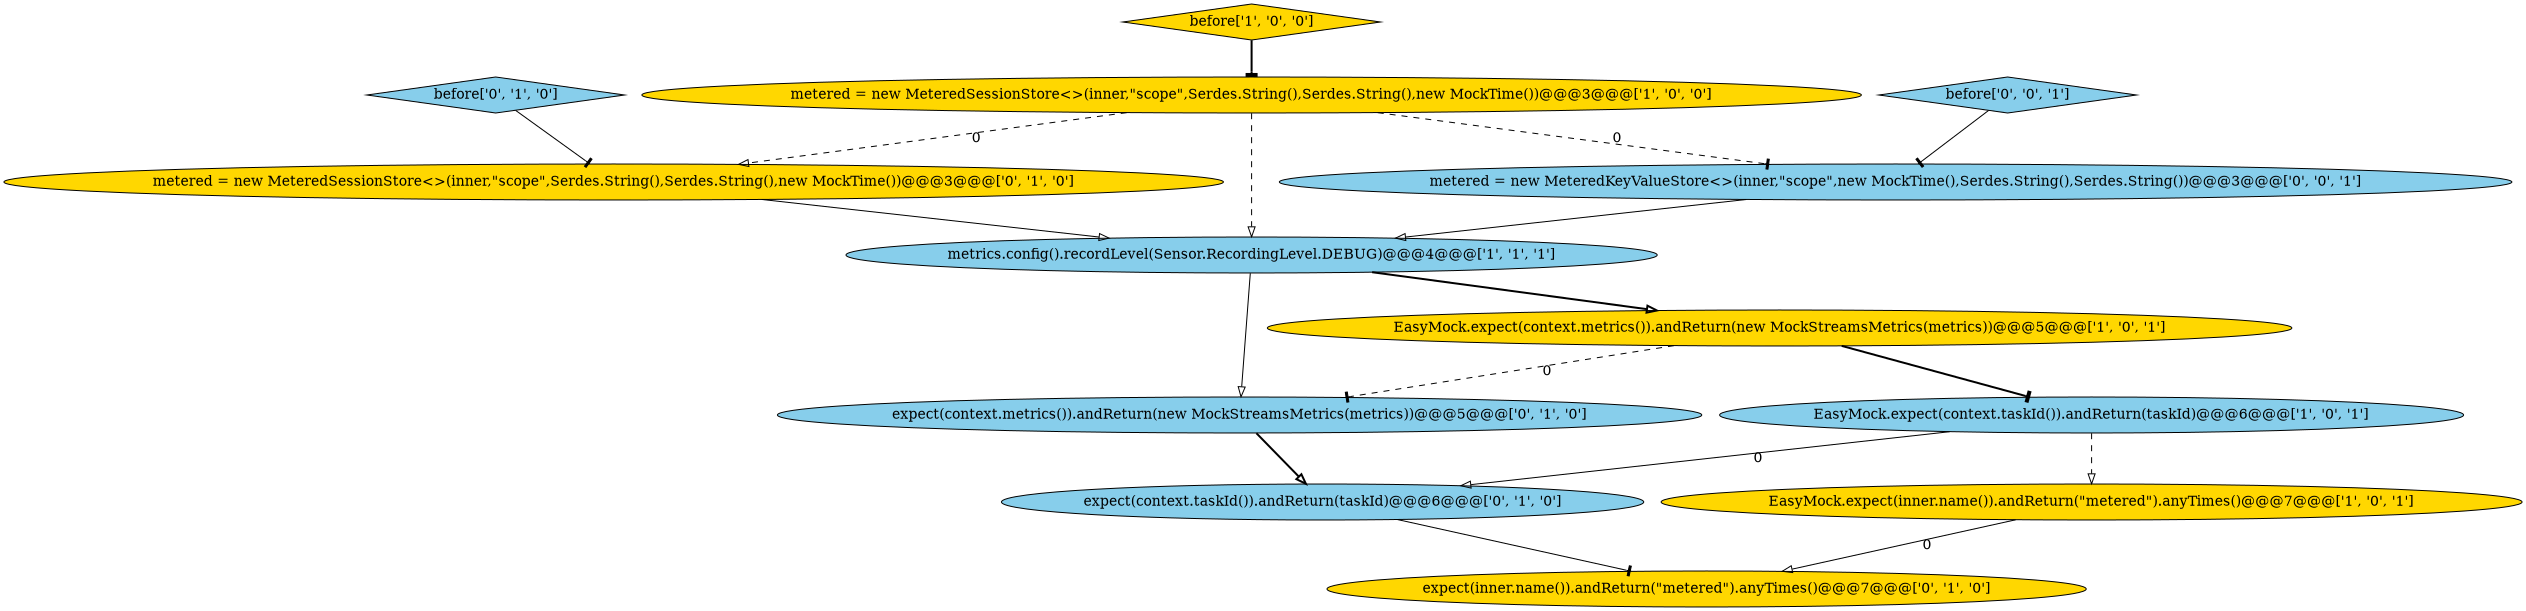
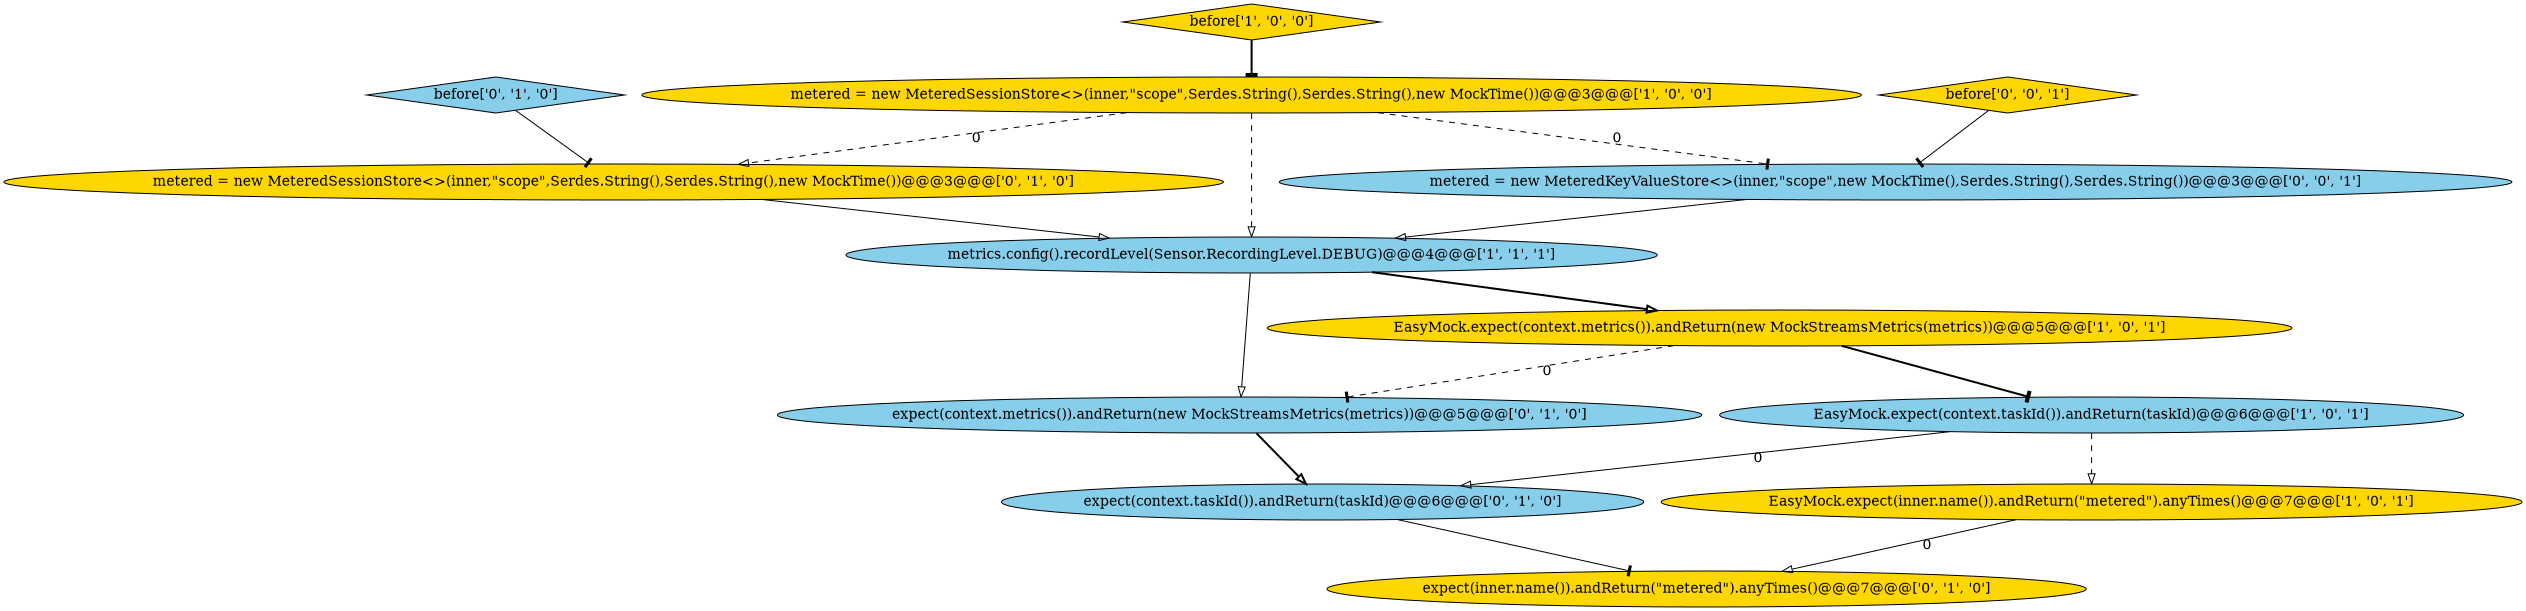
node "before['0', '0', '1']": fillcolor skyblue -> gold
